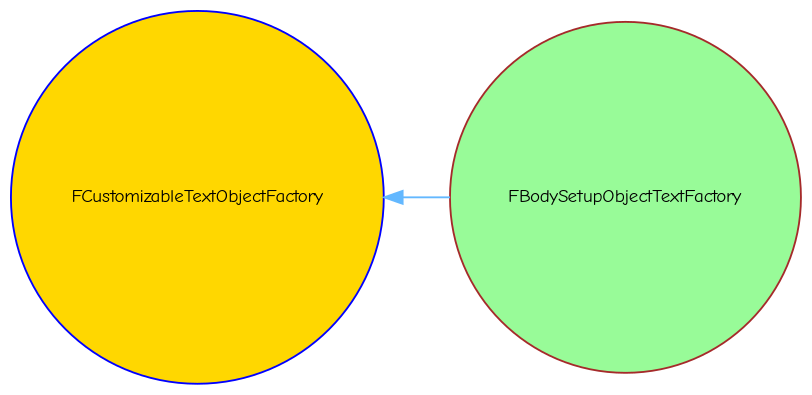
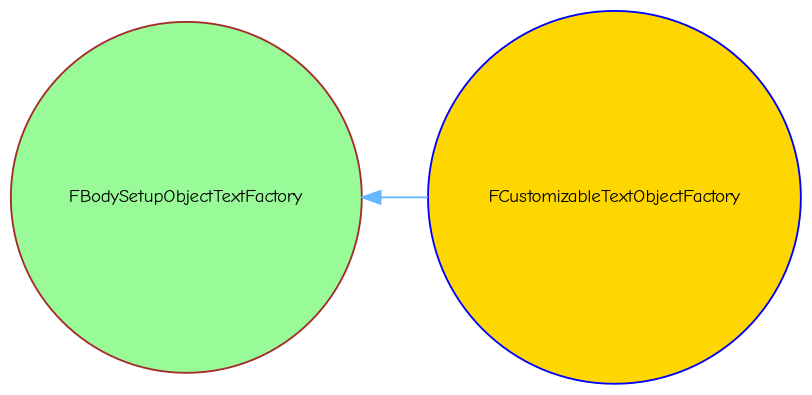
edge "FBodySetupObjectTextFactory" -> "FCustomizableTextObjectFactory": reversed
